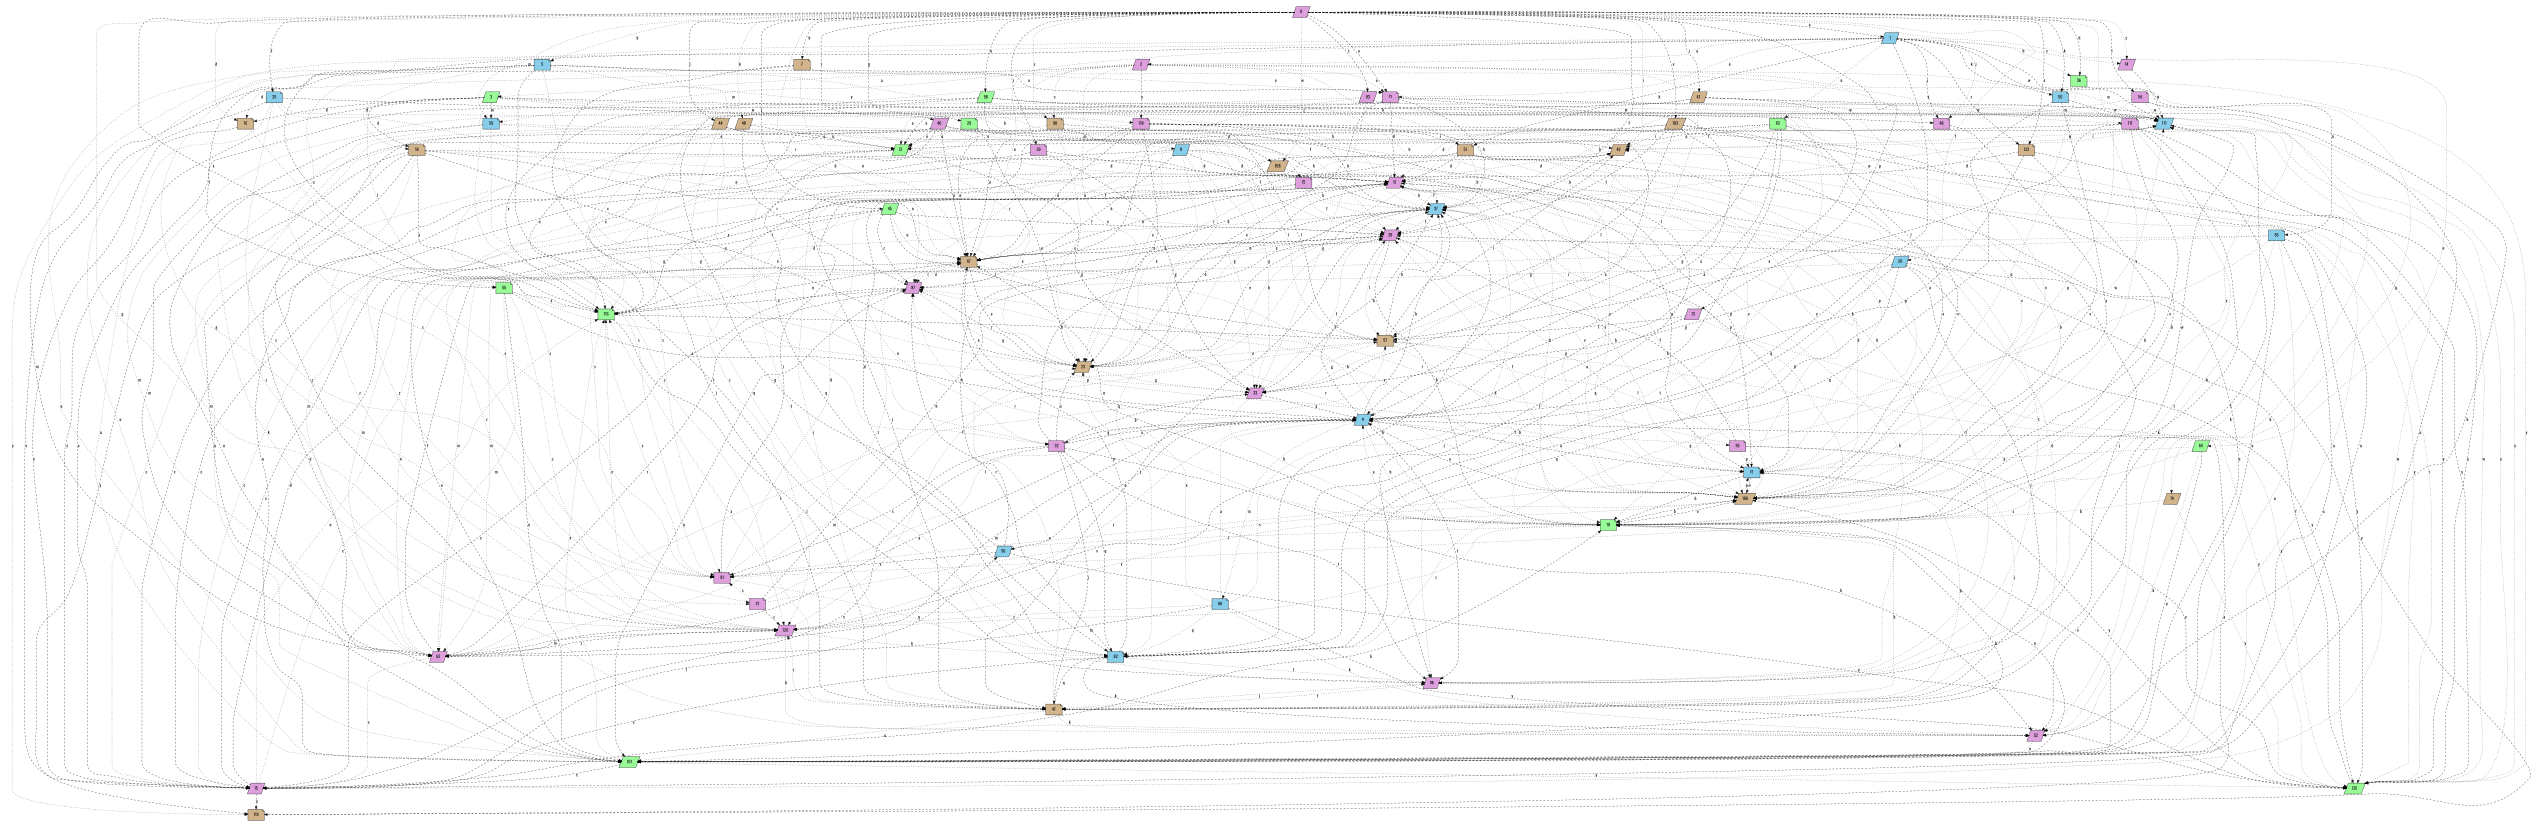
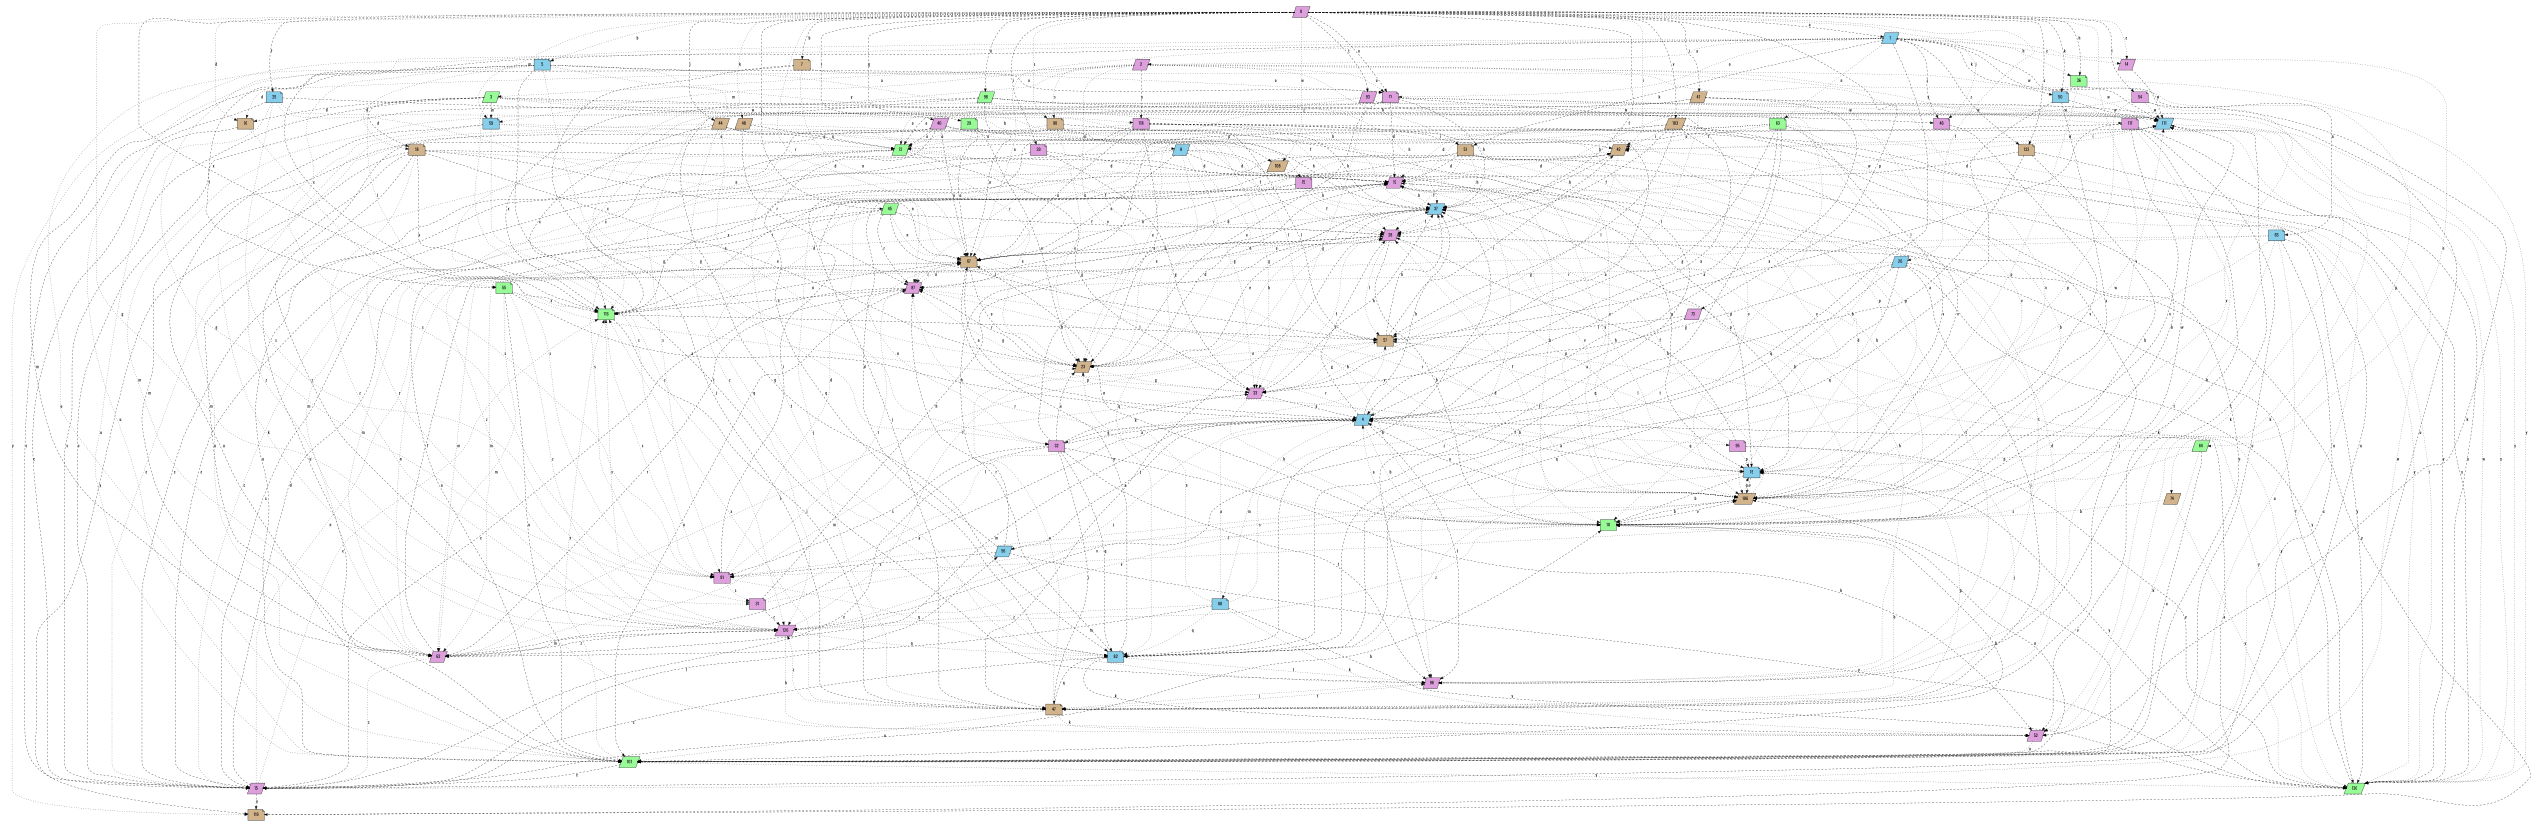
edge "31" -> "91": reversed
